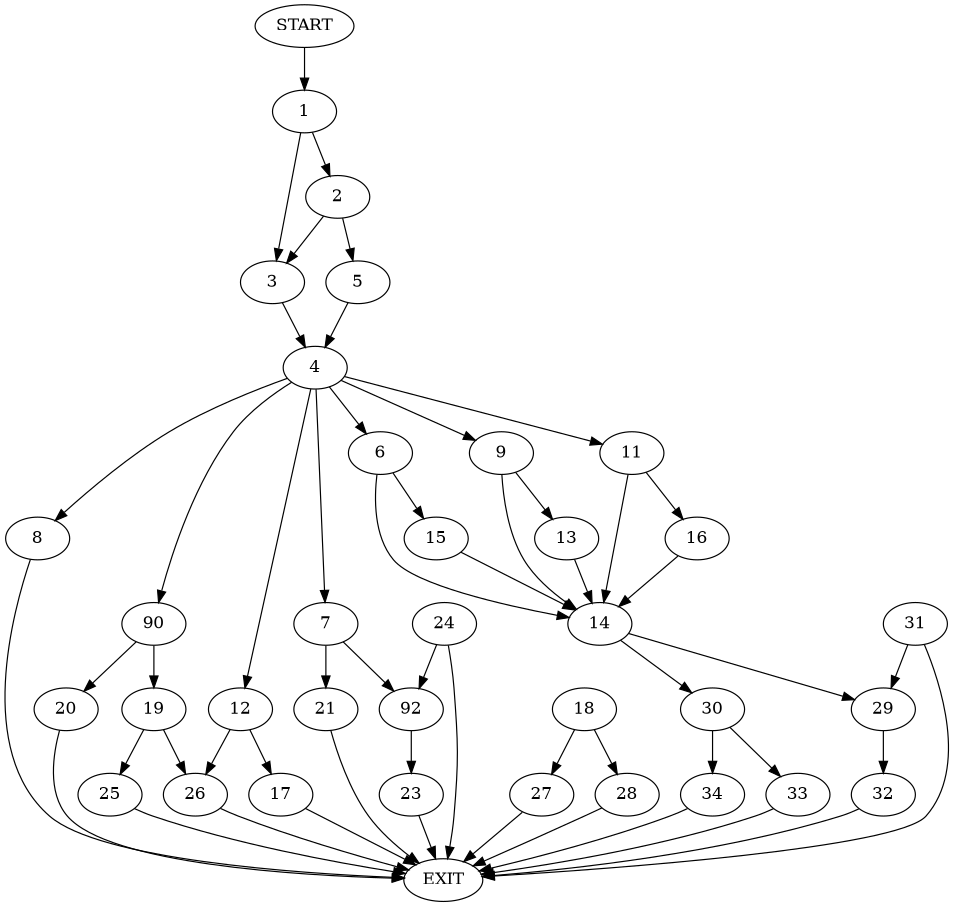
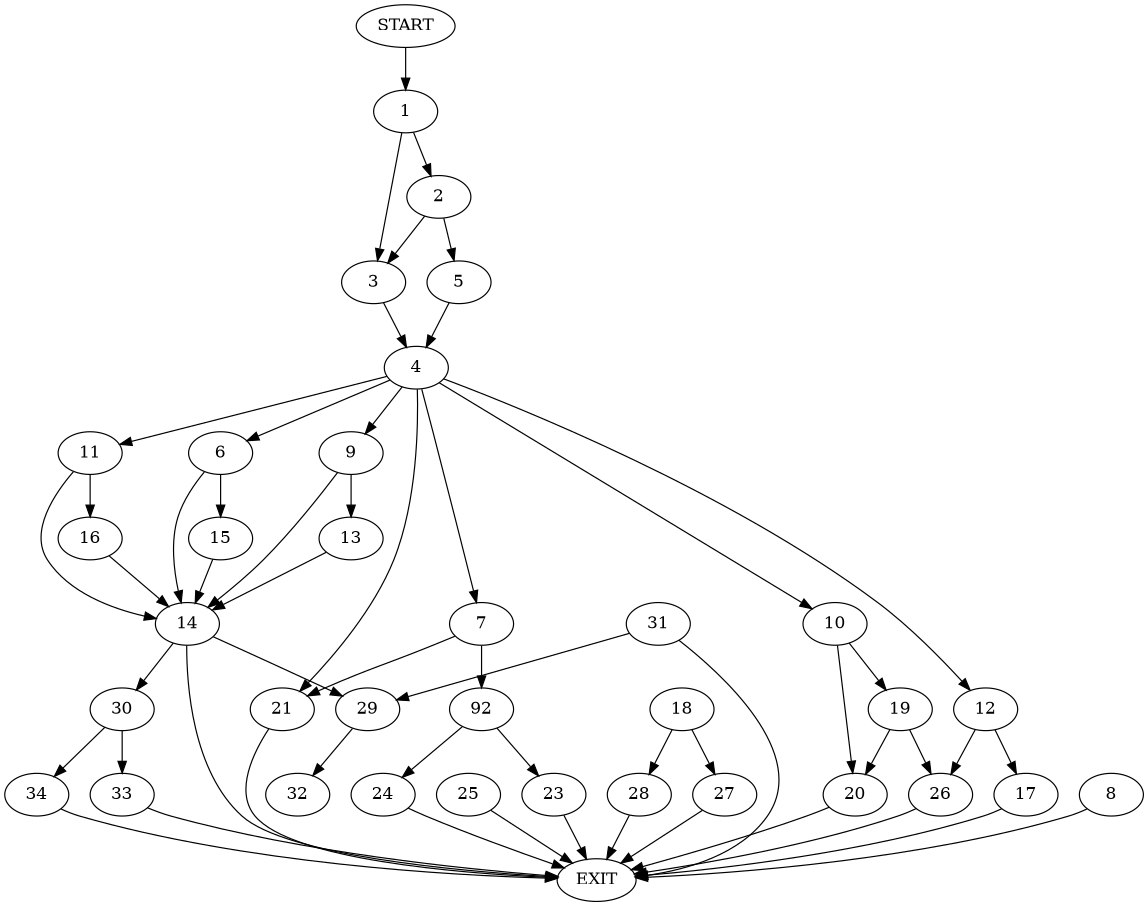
edge "4" -> "8": now "4" -> "21"
node "90": label "90" -> "10"
edge "24" -> "92": reversed
edge "19" -> "25": now "19" -> "20"
edge "32" -> "EXIT": now "14" -> "EXIT"
